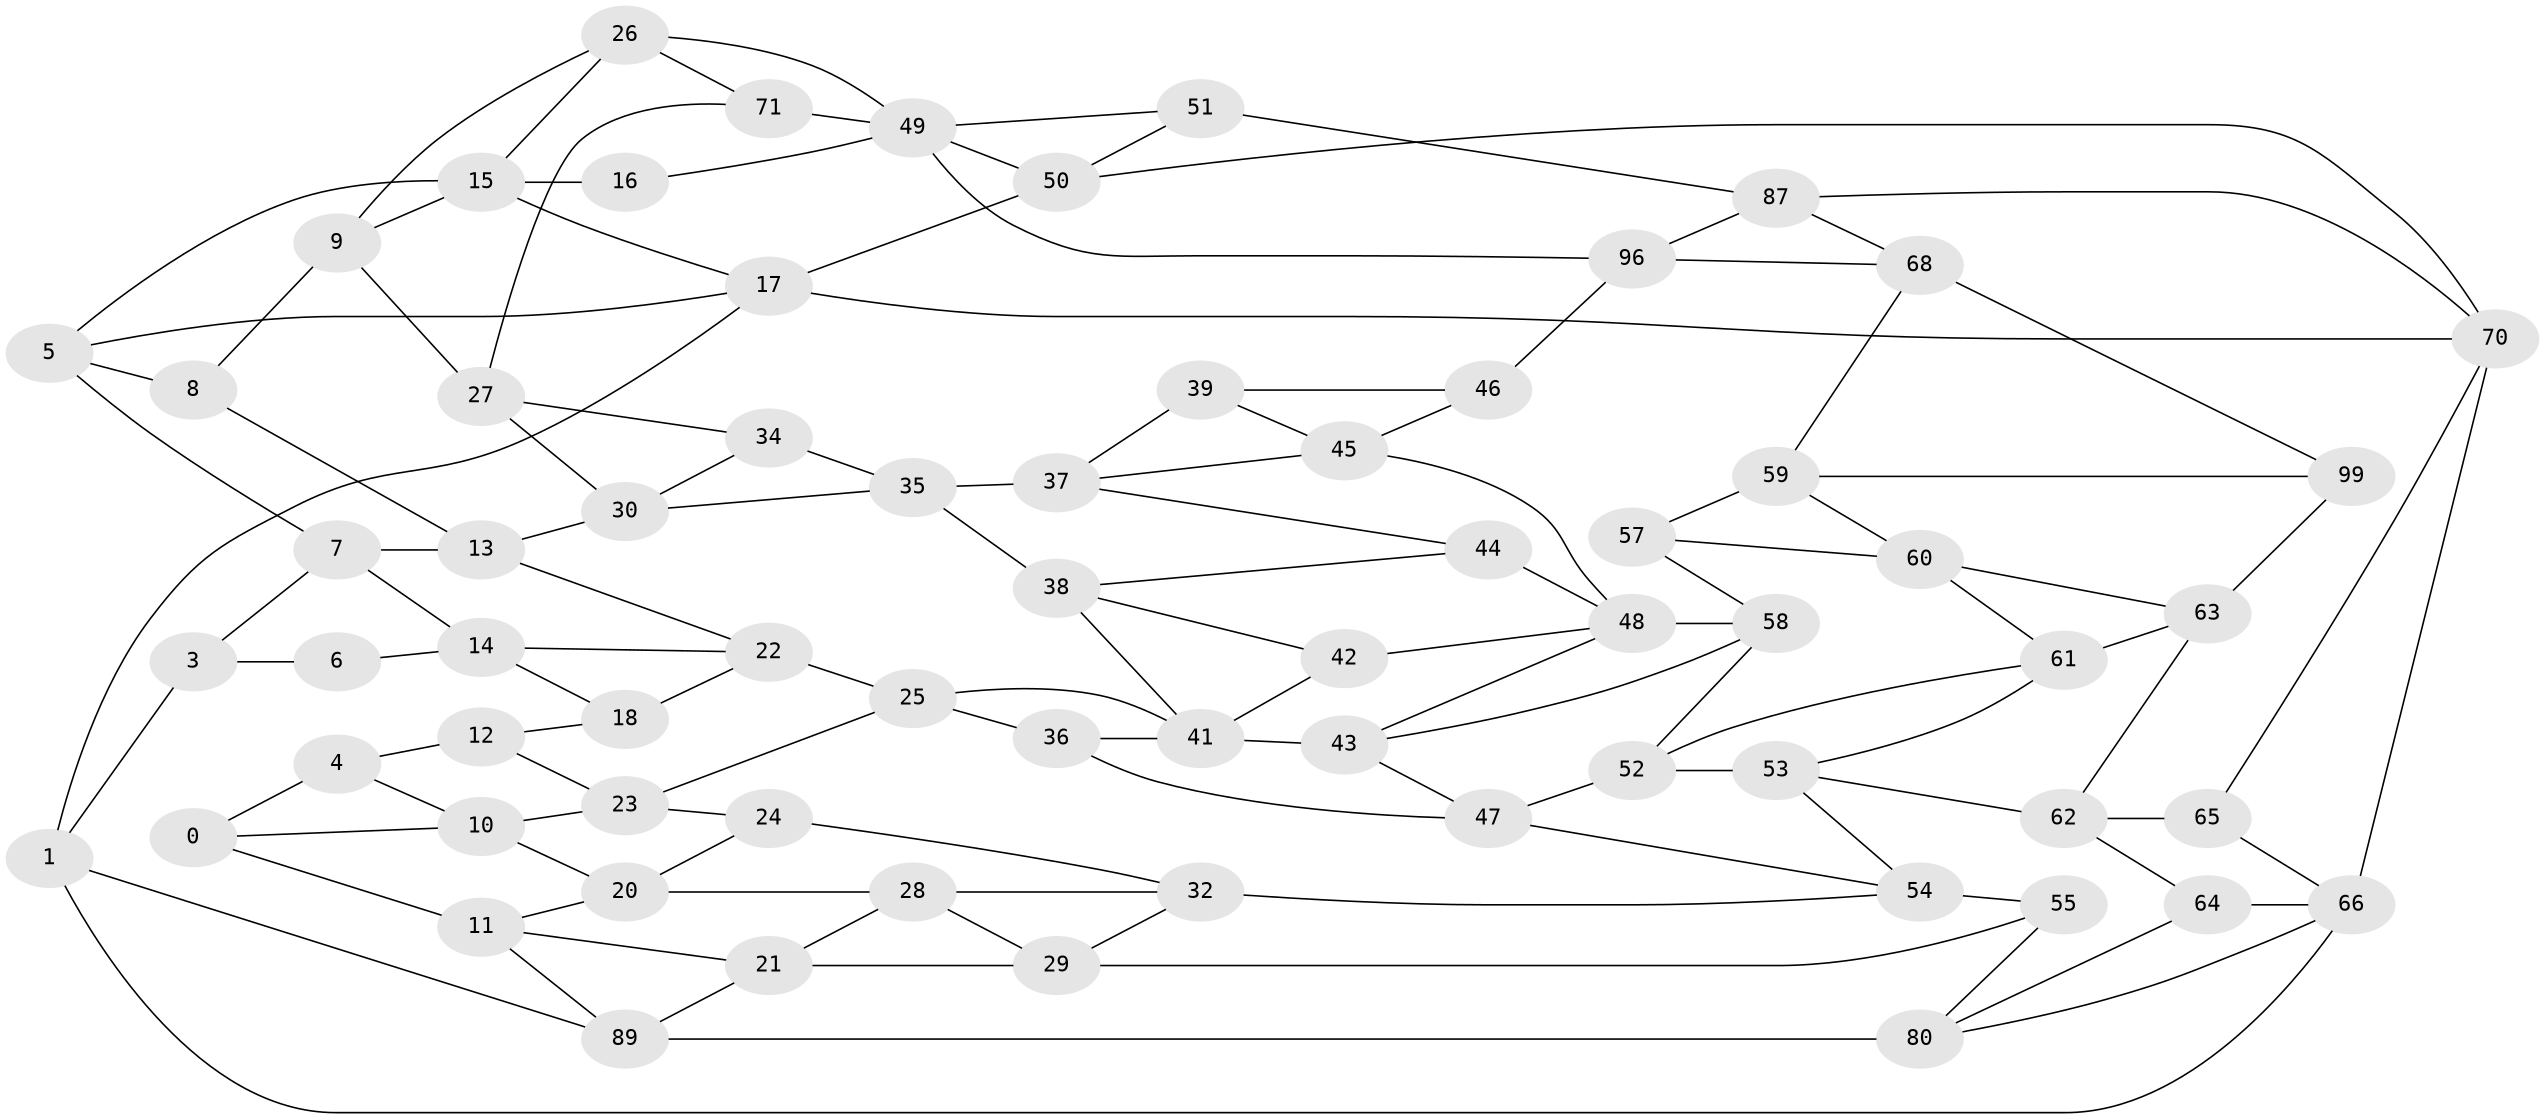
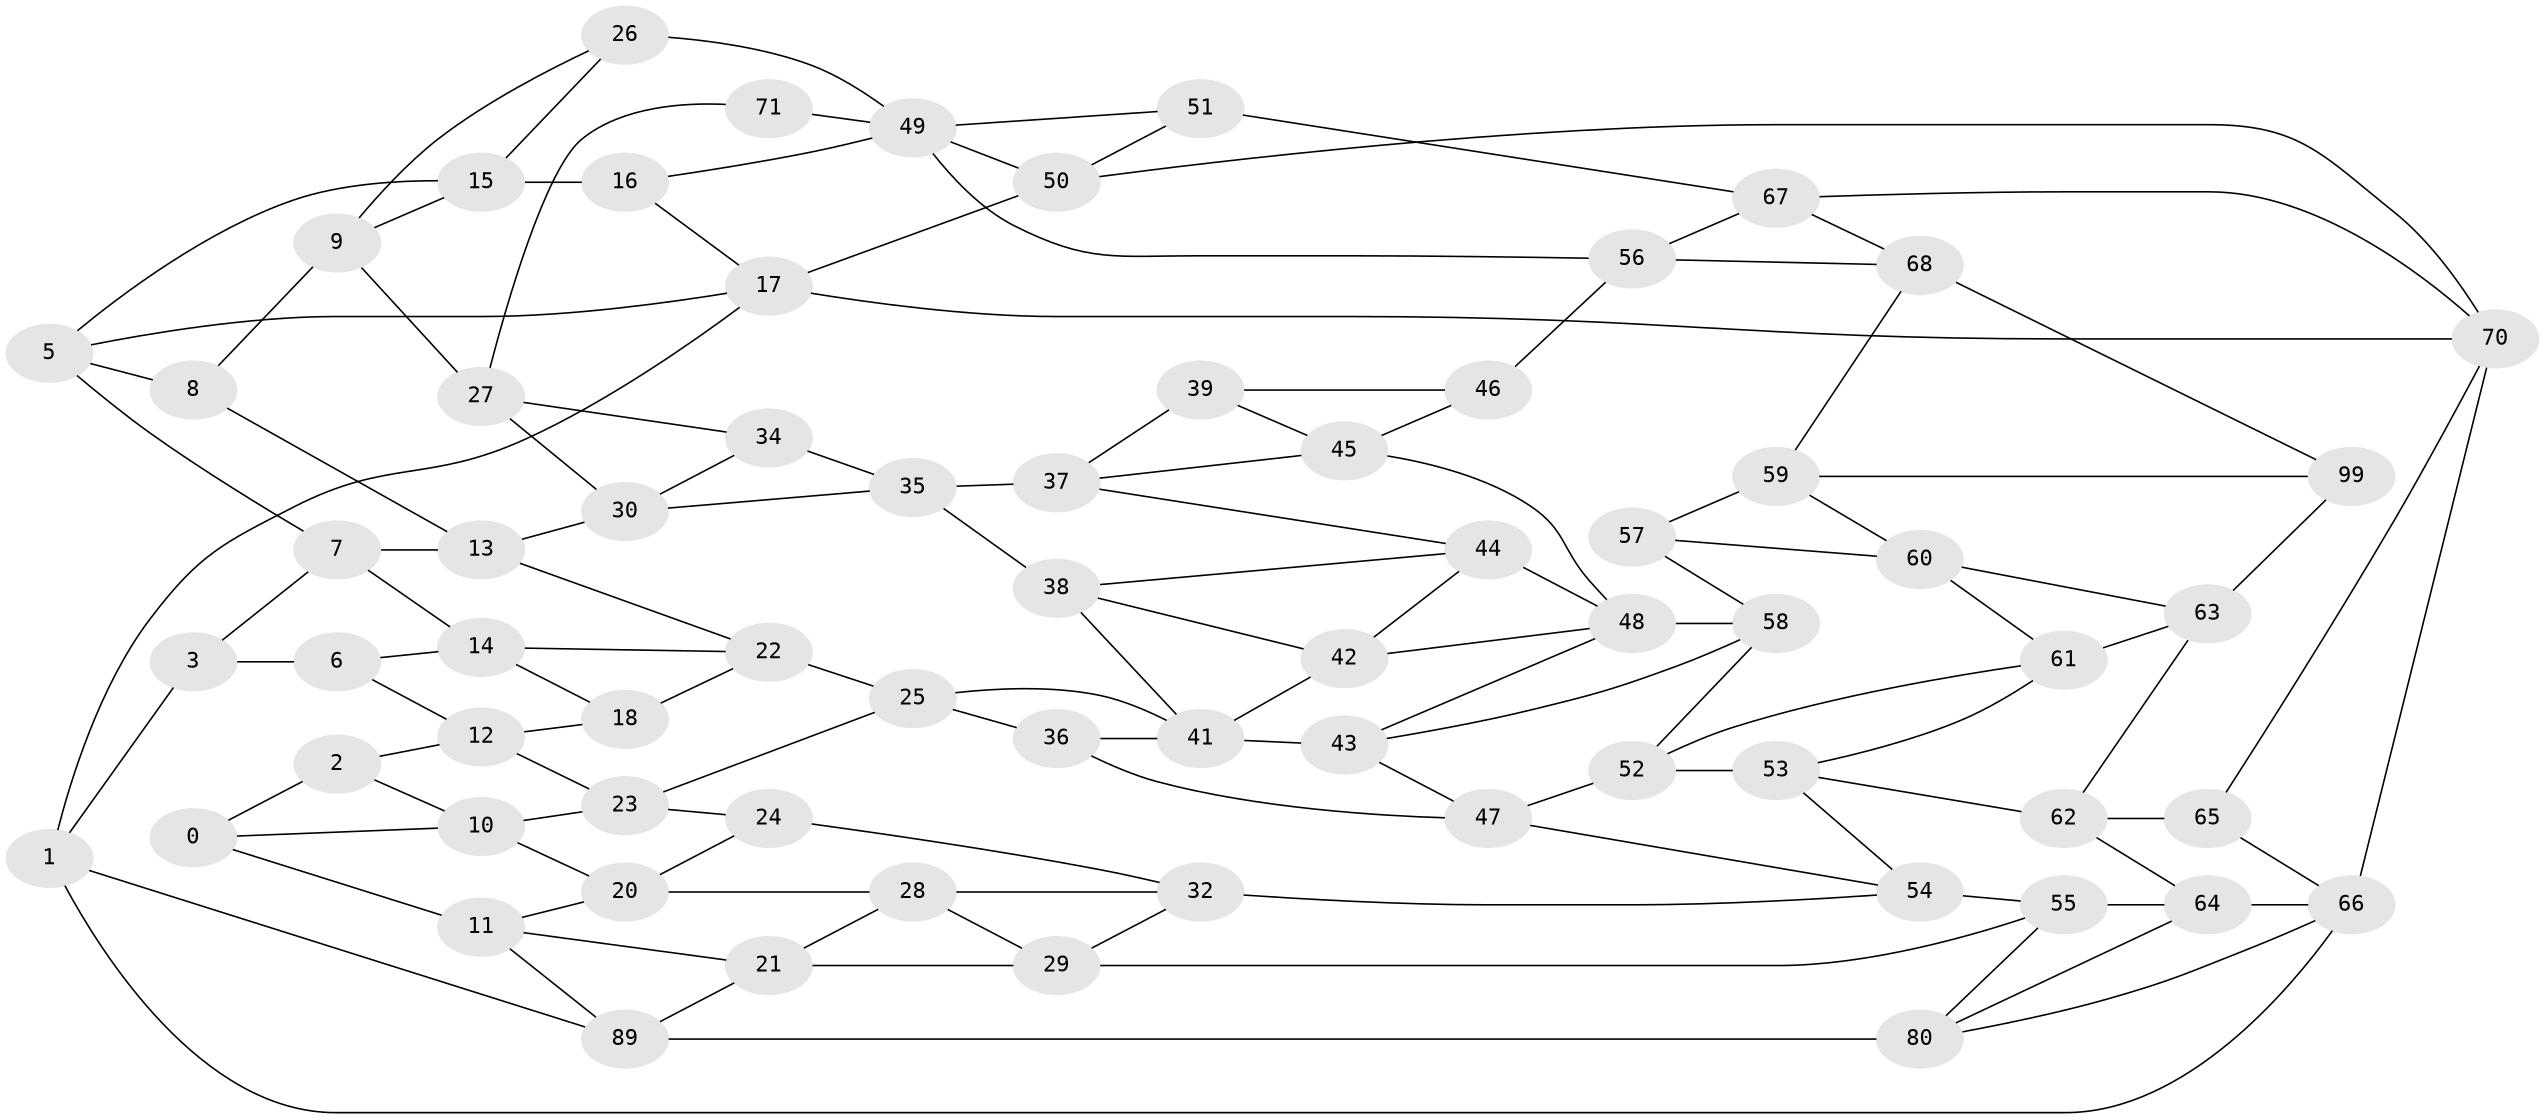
edge "26" -- "71": removed
node "87": label "87" -> "67"
edge "15" -- "17": now "16" -- "17"
node "96": label "96" -> "56"
edge "44" -- "42": added
edge "6" -- "12": added
node "4": label "4" -> "2"
edge "55" -- "64": added
